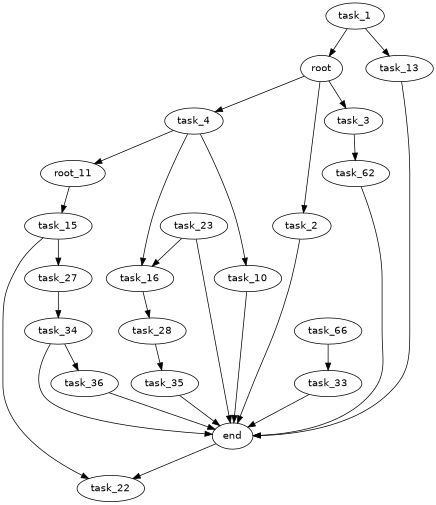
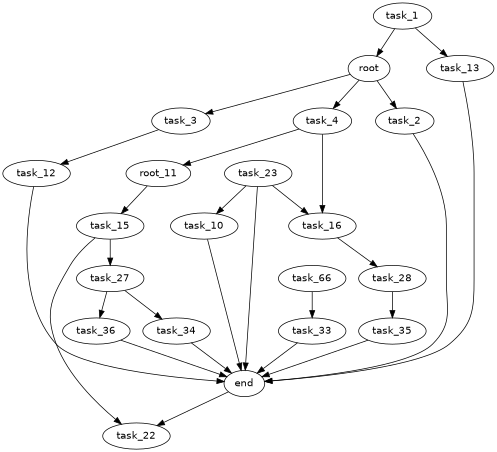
node "task_62": label "task_62" -> "task_12"
edge "task_4" -> "task_10": now "task_23" -> "task_10"
edge "task_34" -> "task_36": now "task_27" -> "task_36"
